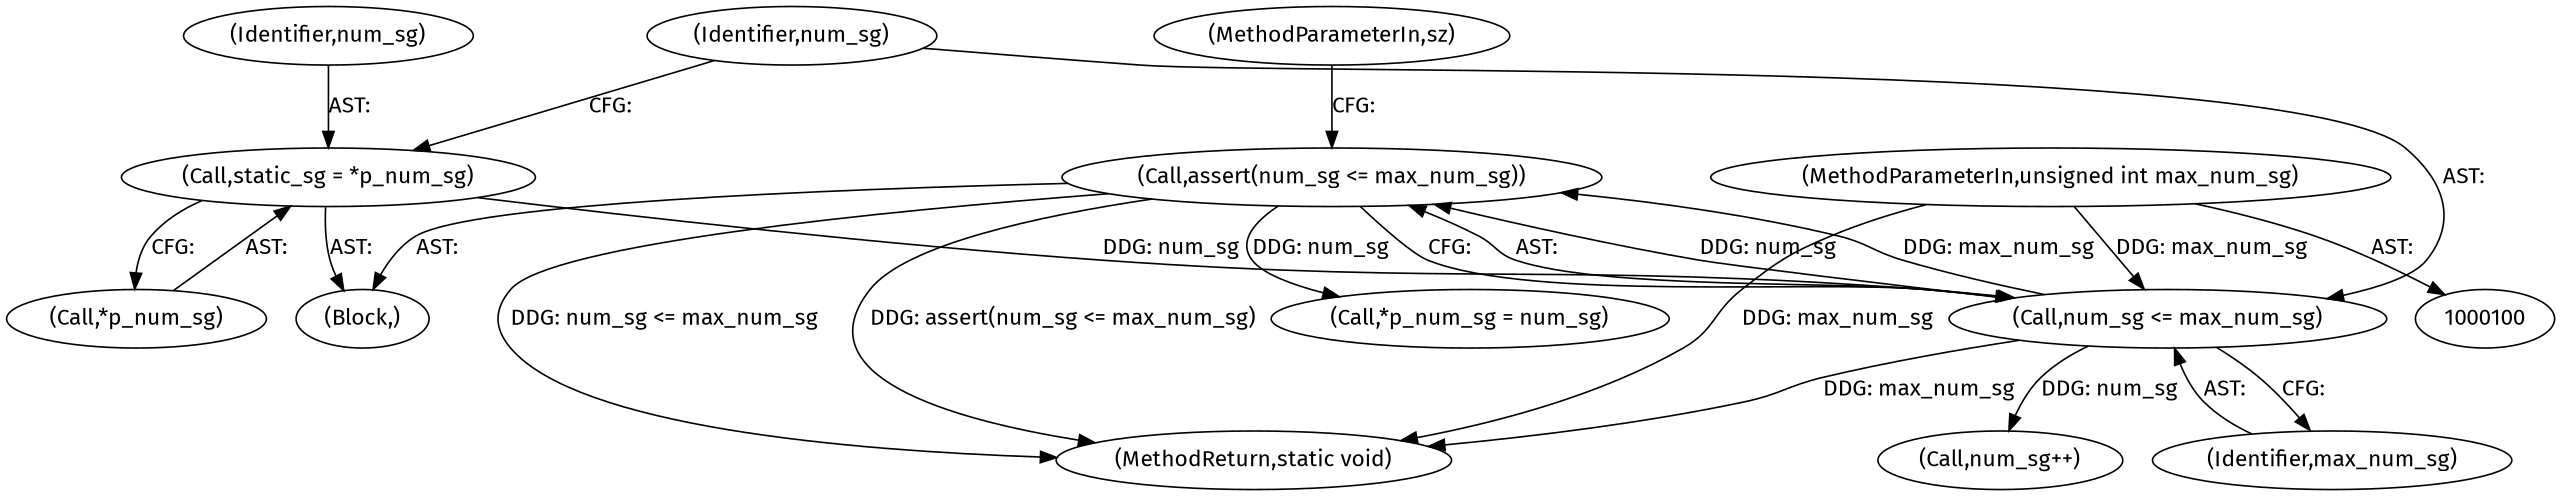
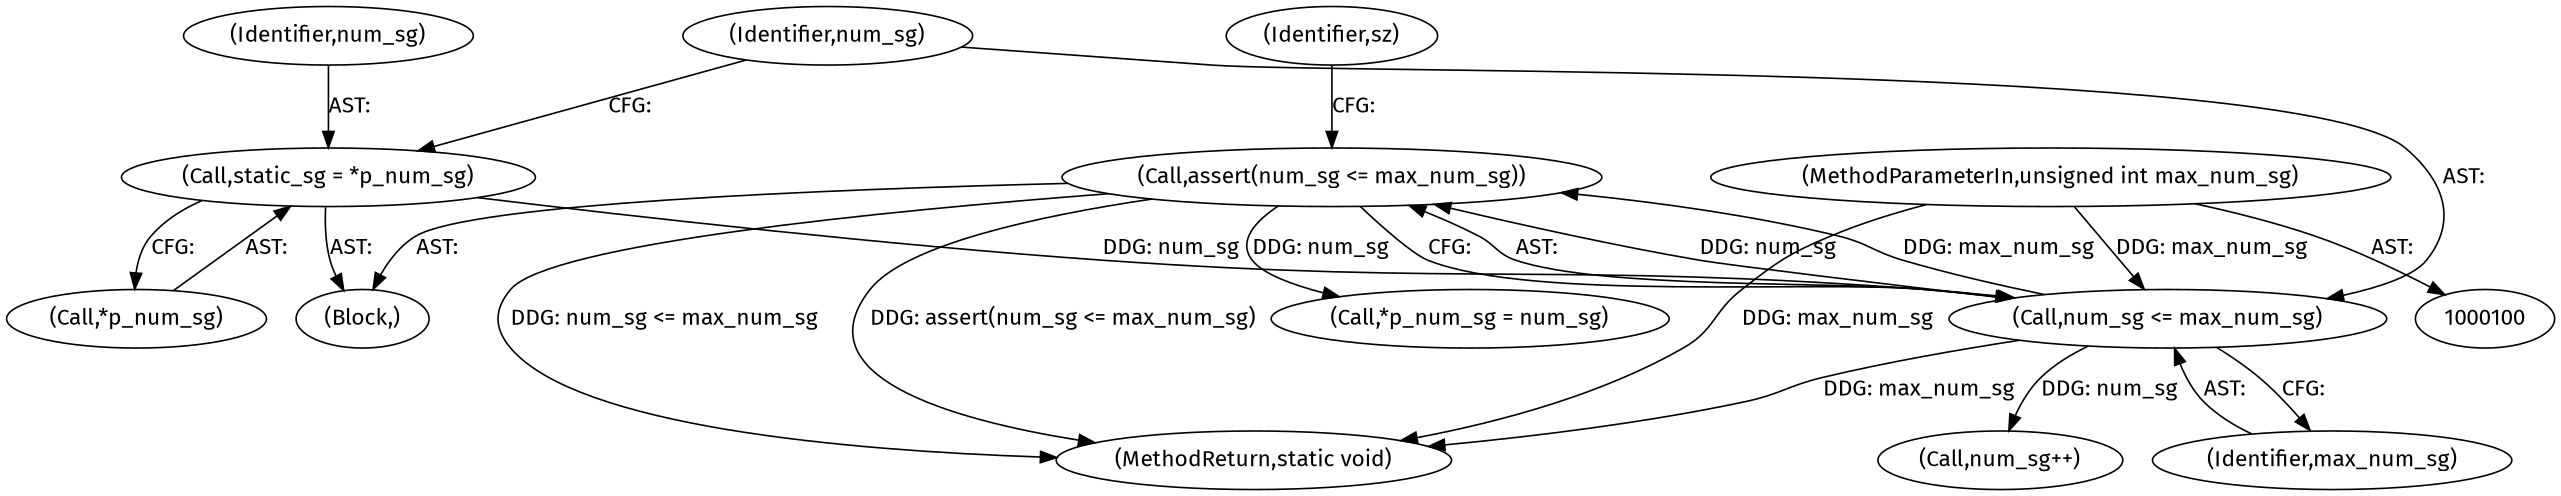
node "(MethodParameterIn,sz)": label "(MethodParameterIn,sz)" -> "(Identifier,sz)"
